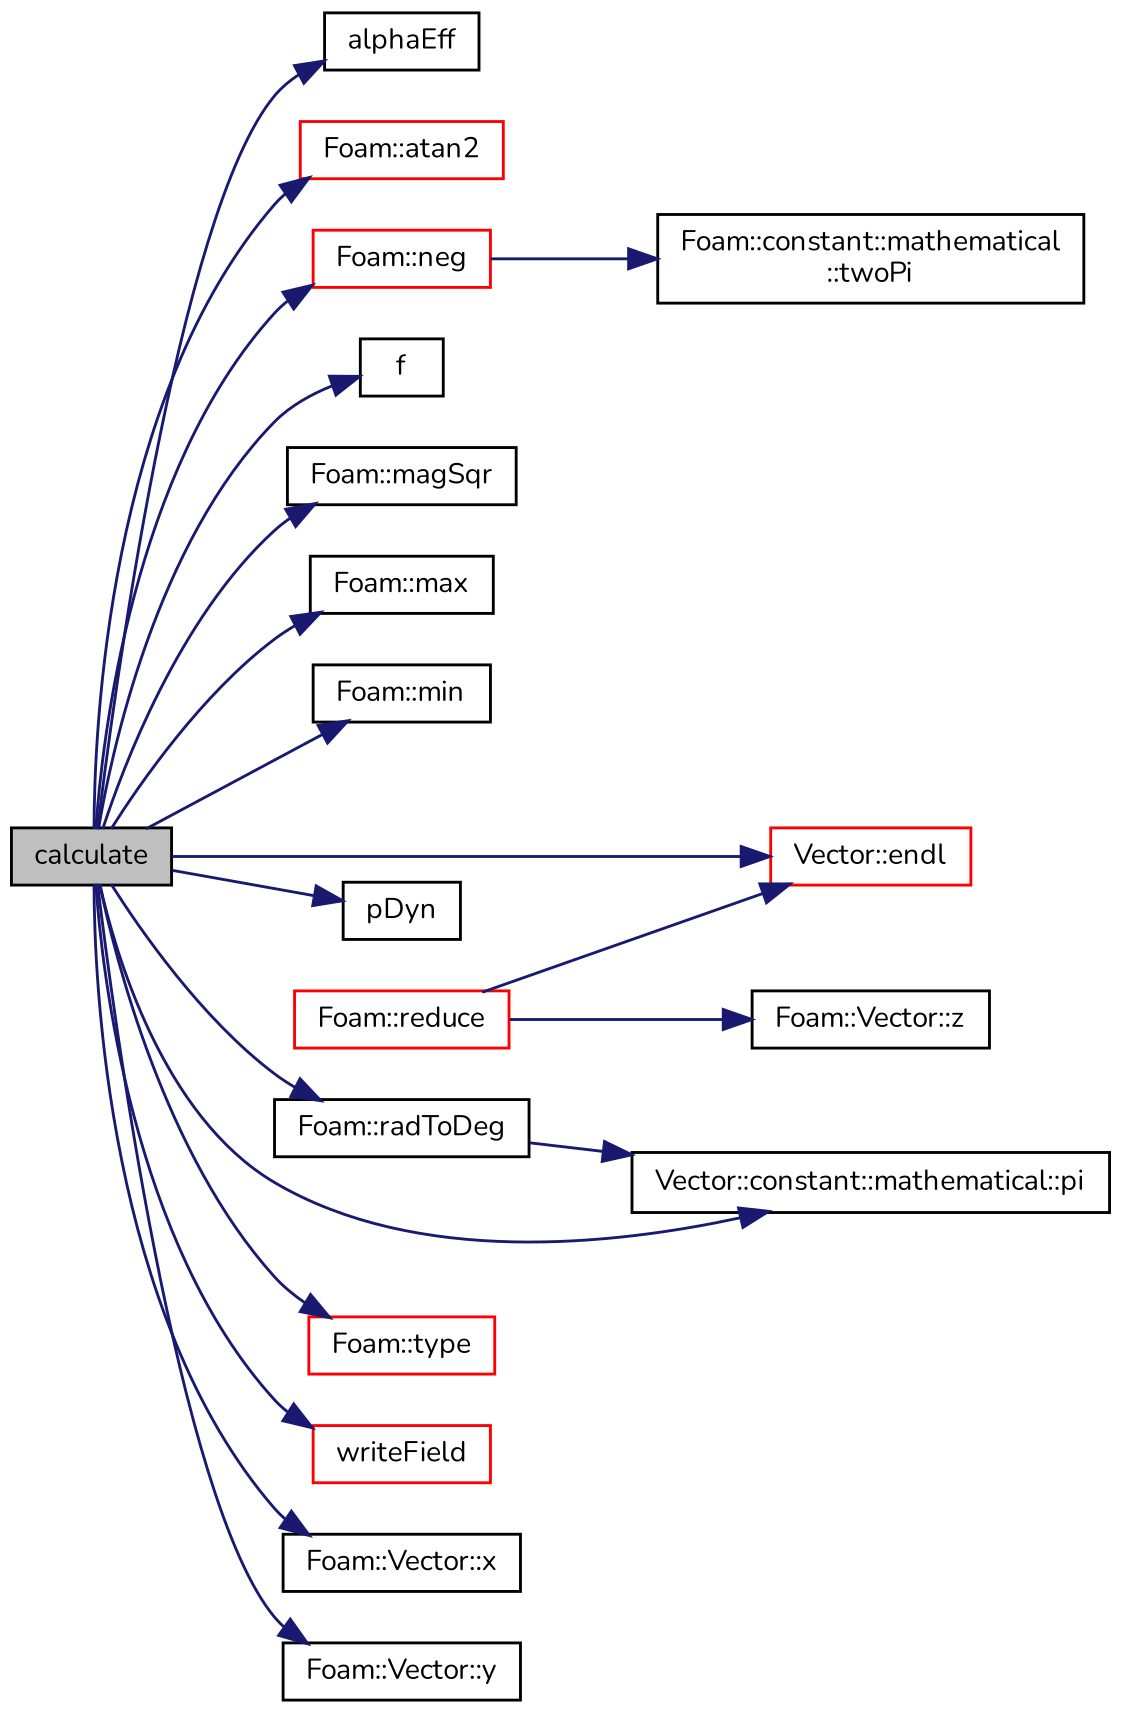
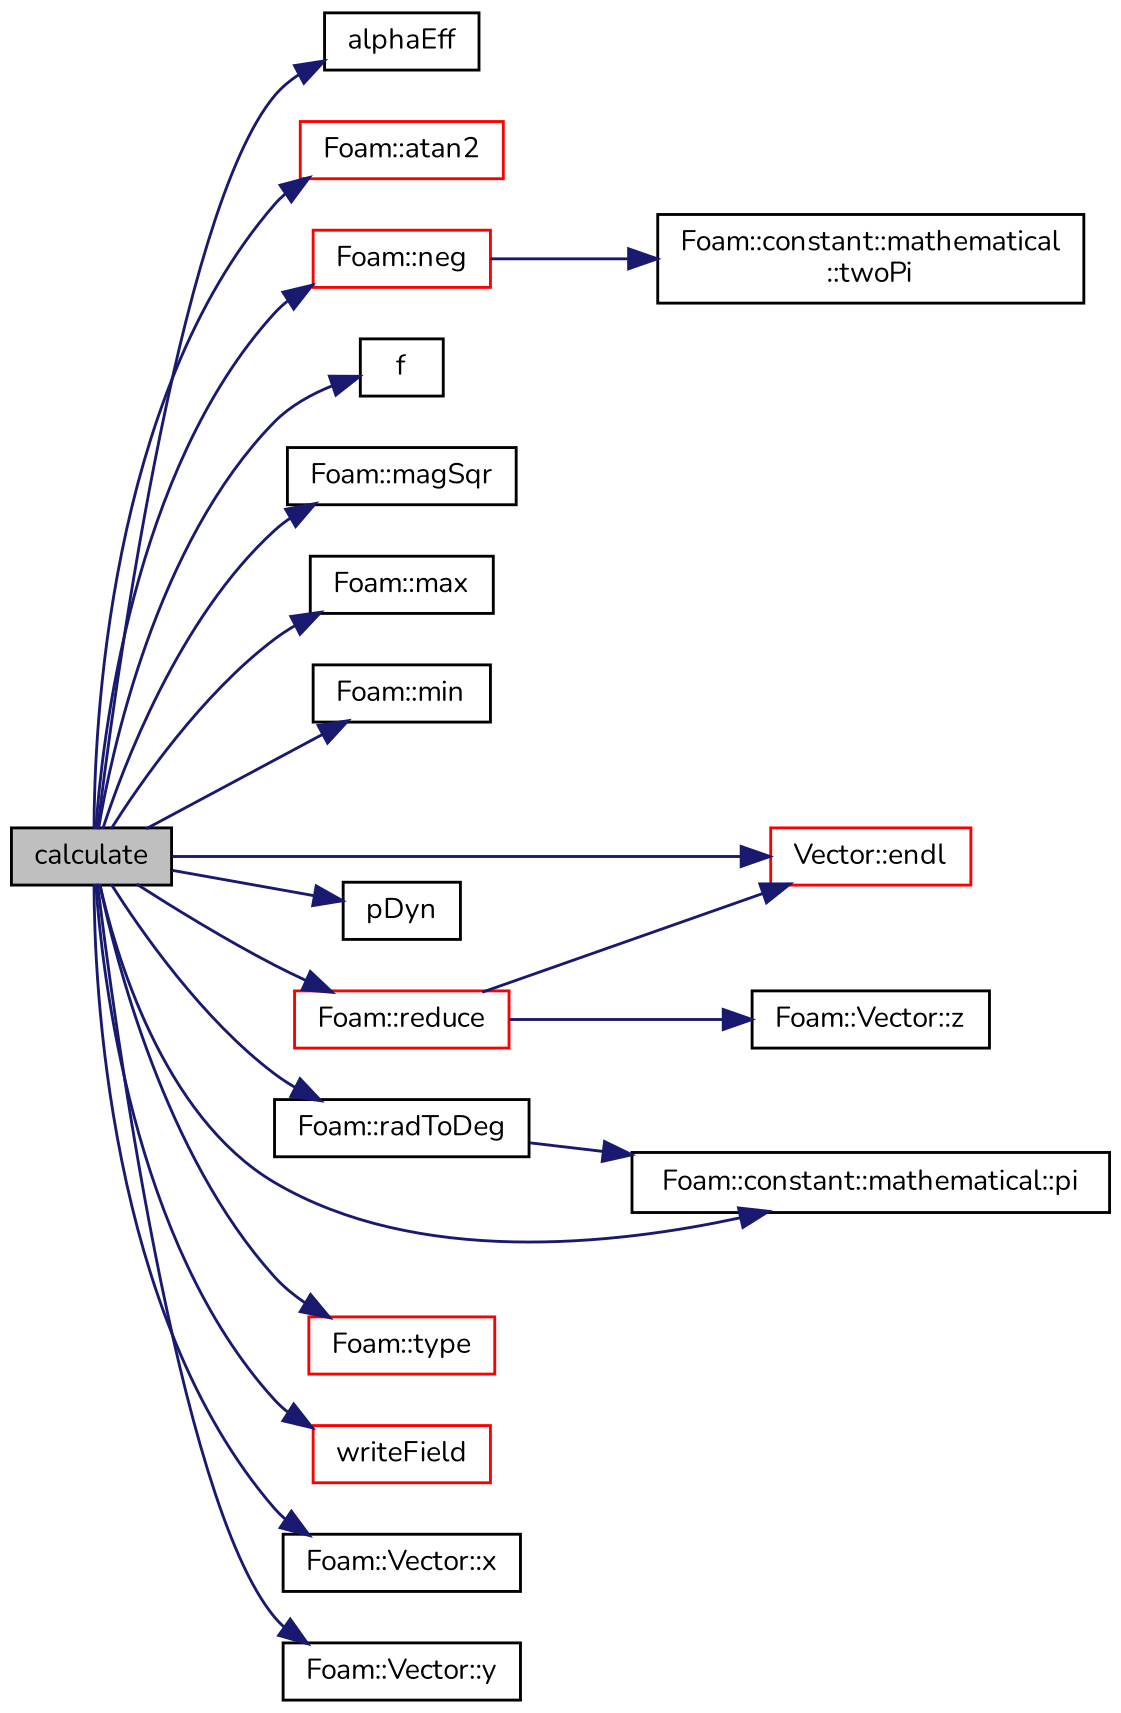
edge "calculate" -> "Foam::reduce": added
node "Vector::constant::mathematical::pi": label "Vector::constant::mathematical::pi" -> "Foam::constant::mathematical::pi"
